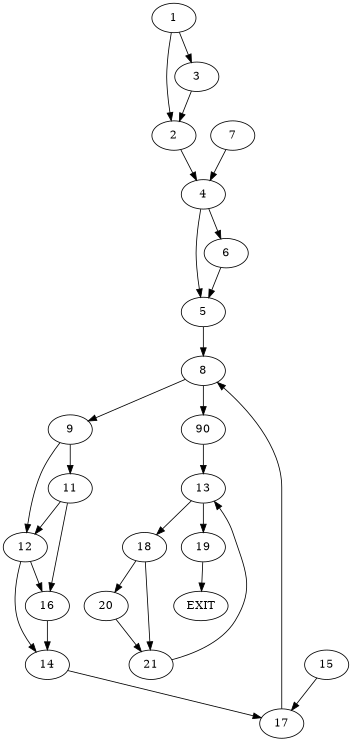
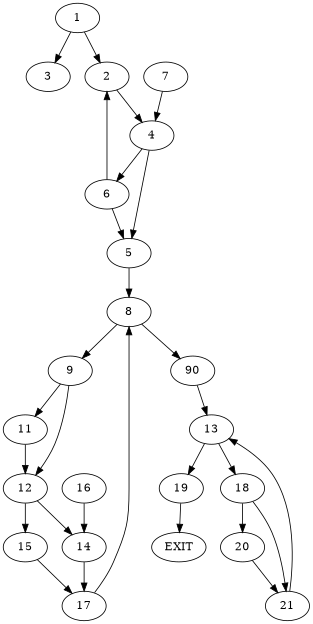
edge "3" -> "2": now "6" -> "2"
edge "11" -> "16": removed
edge "12" -> "16": now "12" -> "15"
